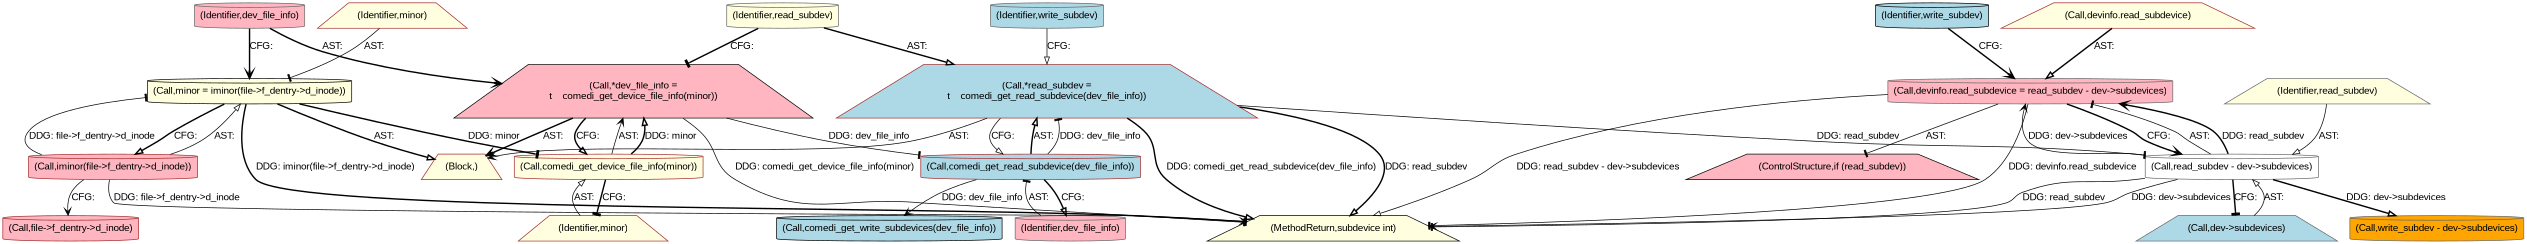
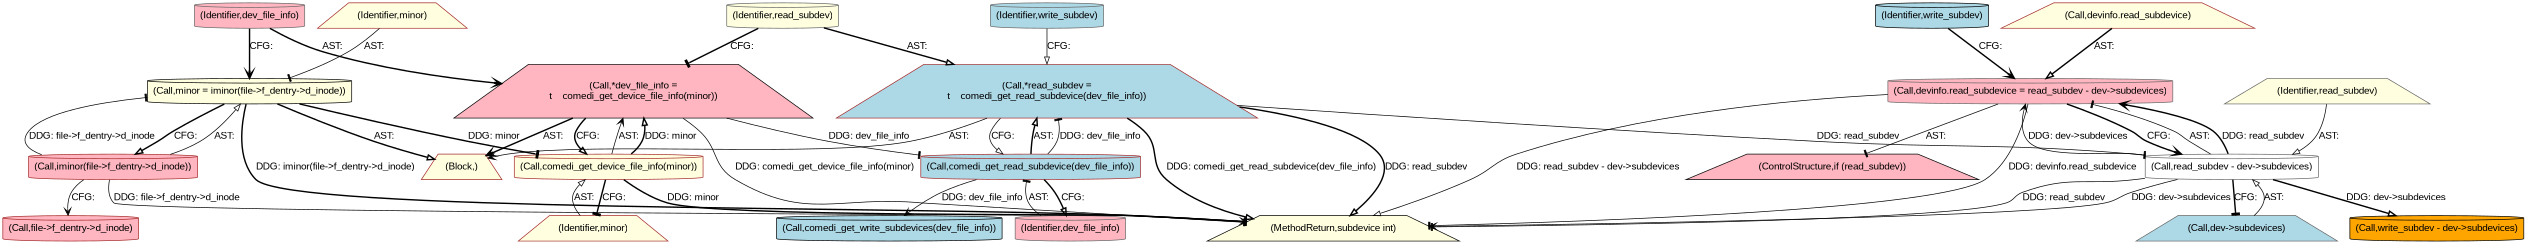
edge "(Call,comedi_get_device_file_info(minor))" -> "(MethodReturn,subdevice int)": added, label "DDG: minor"
node "(Call,write_subdev - dev->subdevices)": color gray40 -> black
